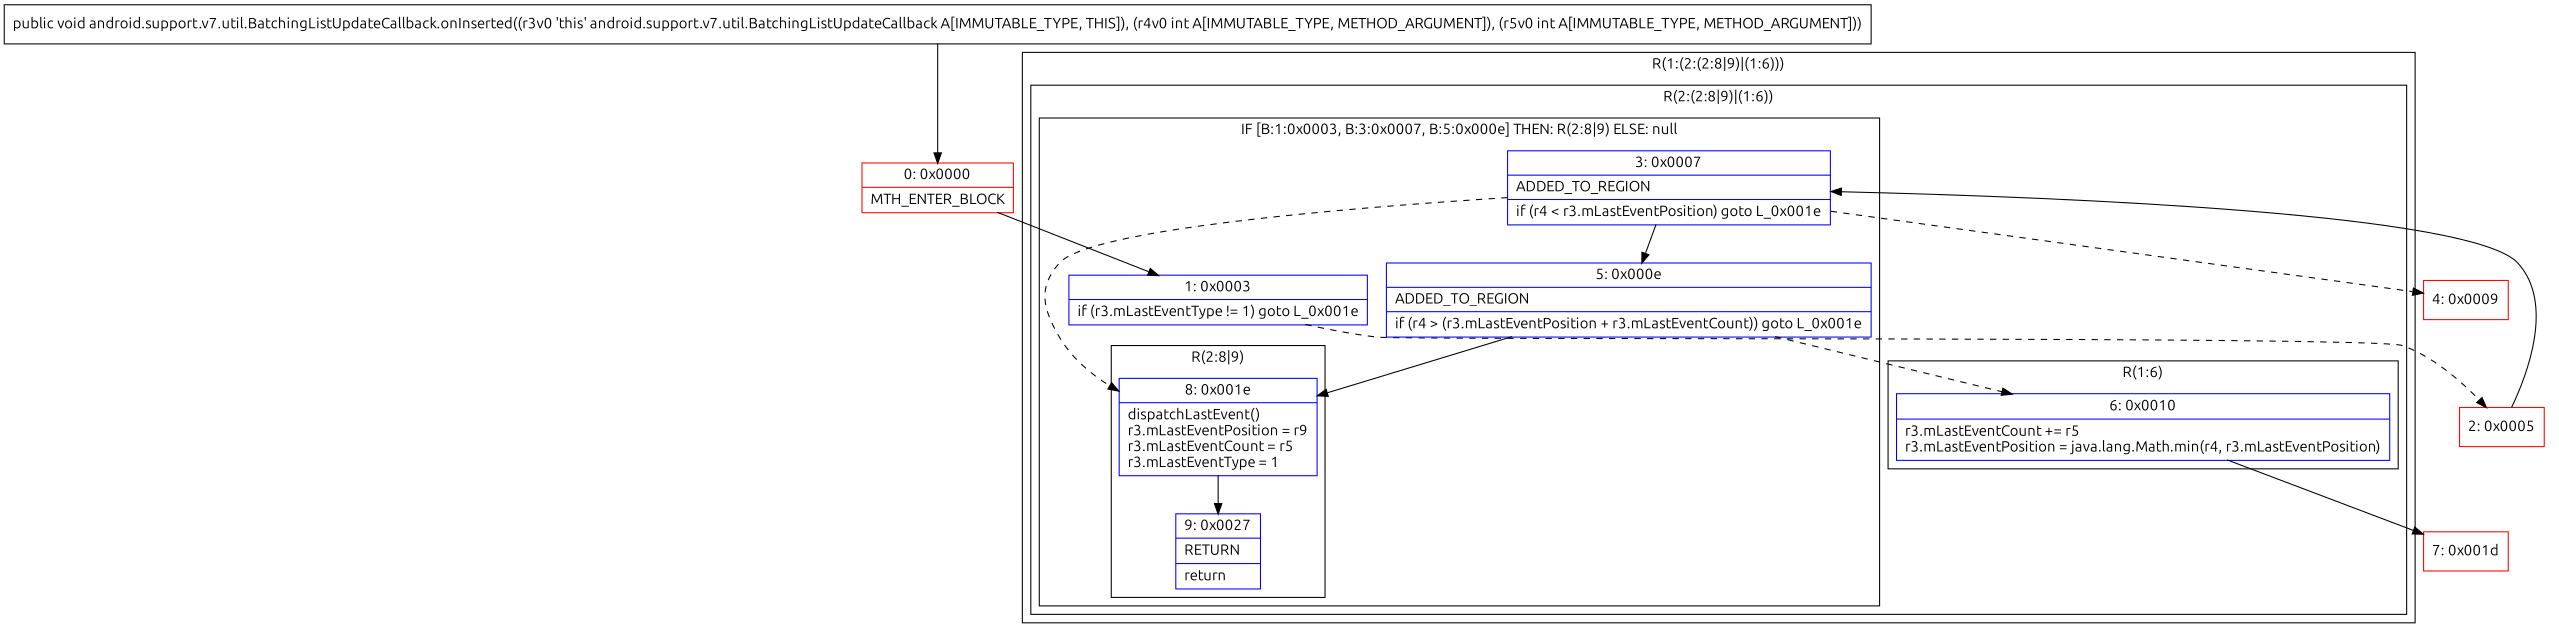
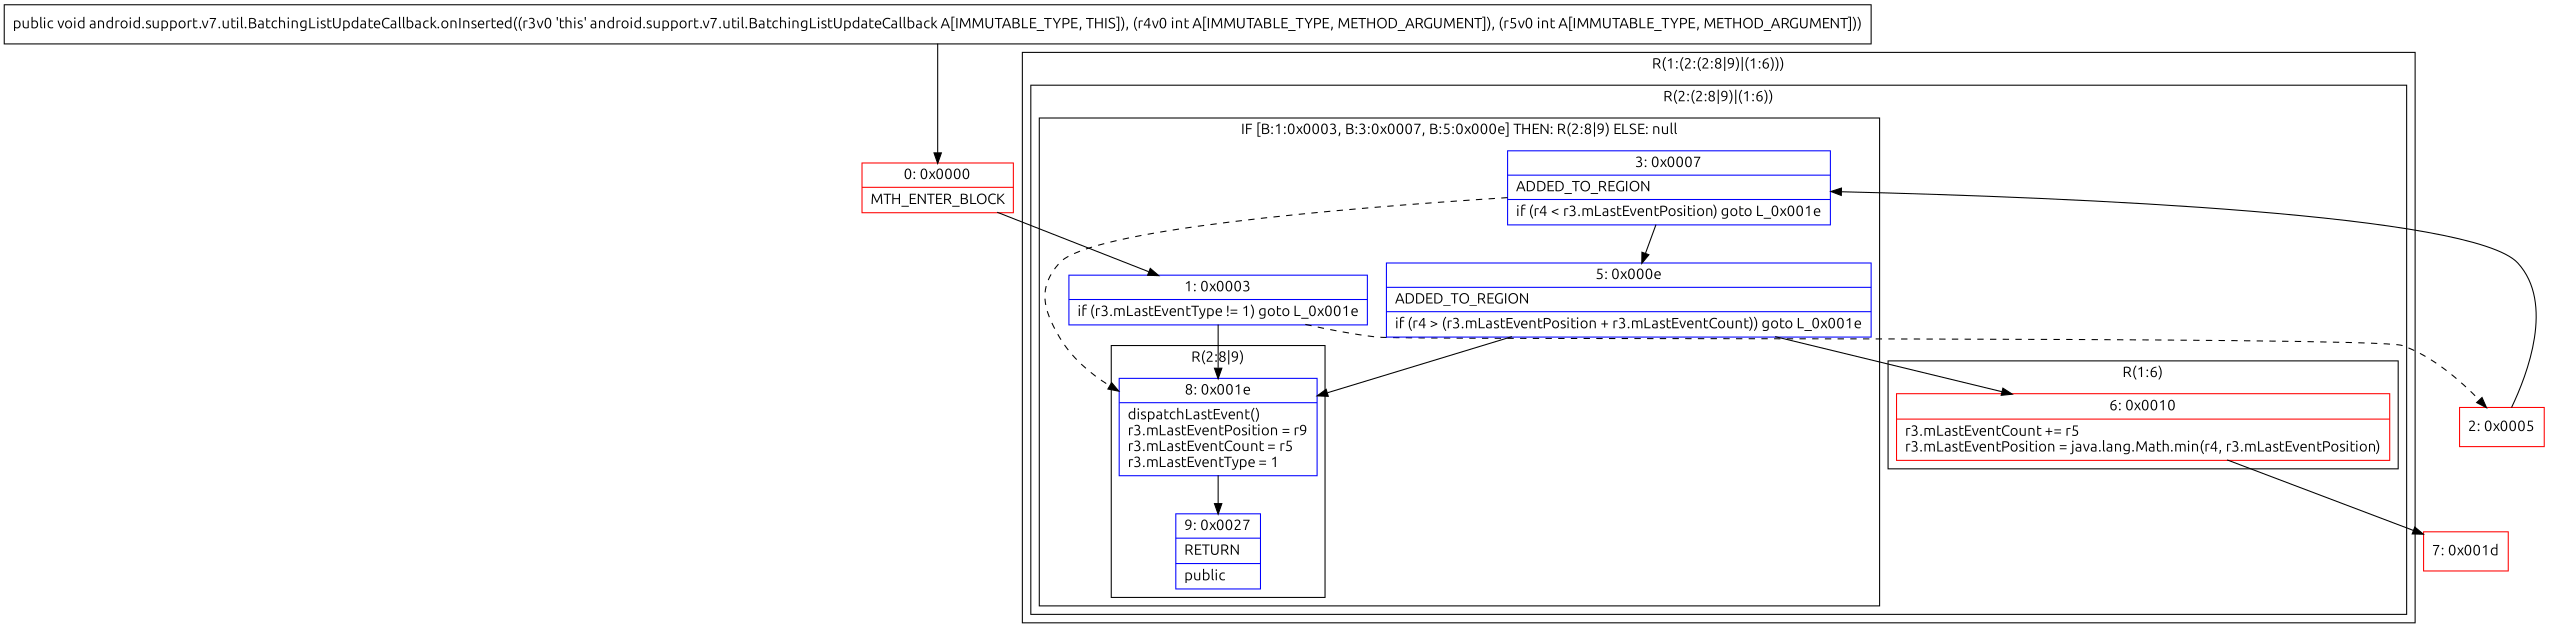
node "4: 0x0009": removed
edge "1: 0x0003" -> "8: 0x001e": added
edge "5: 0x000e" -> "6: 0x0010": style dashed -> solid
node "6: 0x0010": color blue -> red
node "9: 0x0027": text "return" -> "public"
